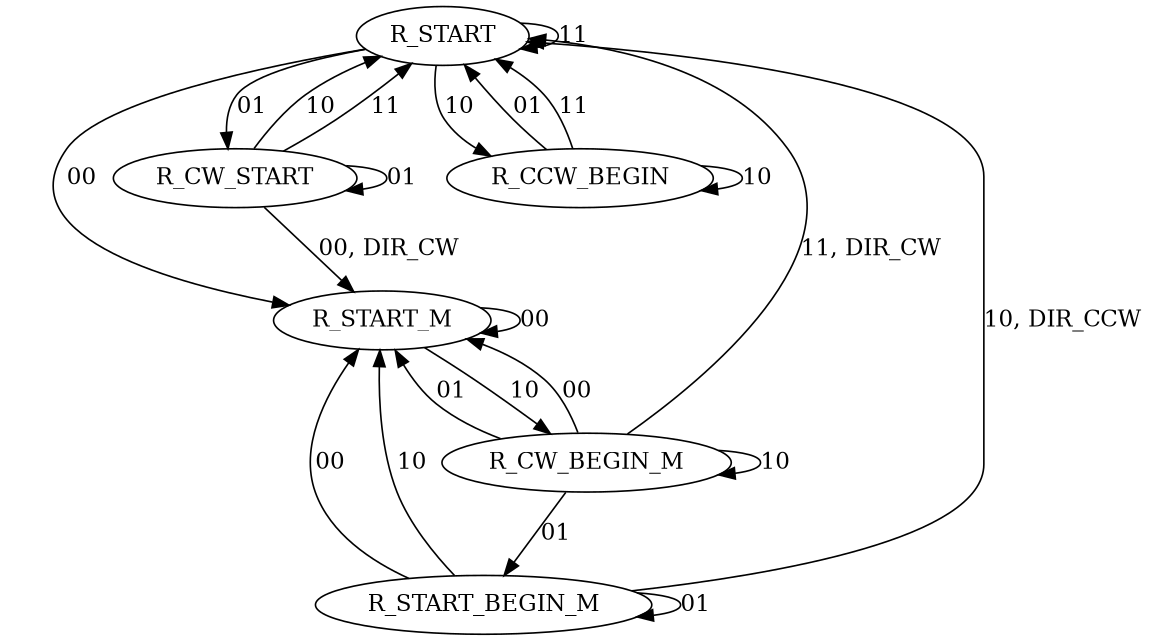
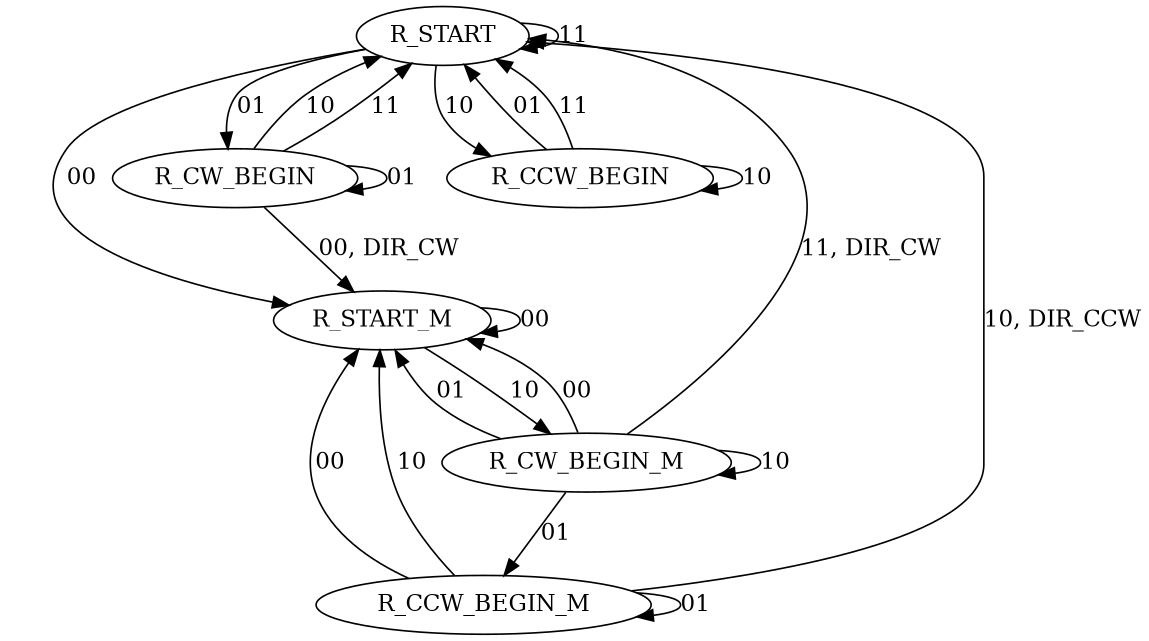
node "R_CW_START": label "R_CW_START" -> "R_CW_BEGIN"
node "R_START_BEGIN_M": label "R_START_BEGIN_M" -> "R_CCW_BEGIN_M"
